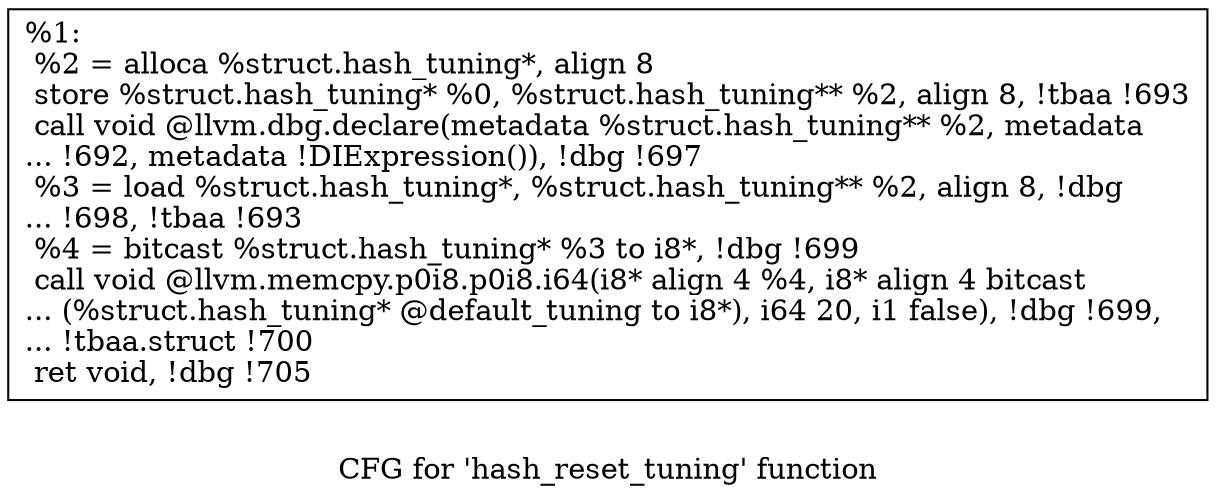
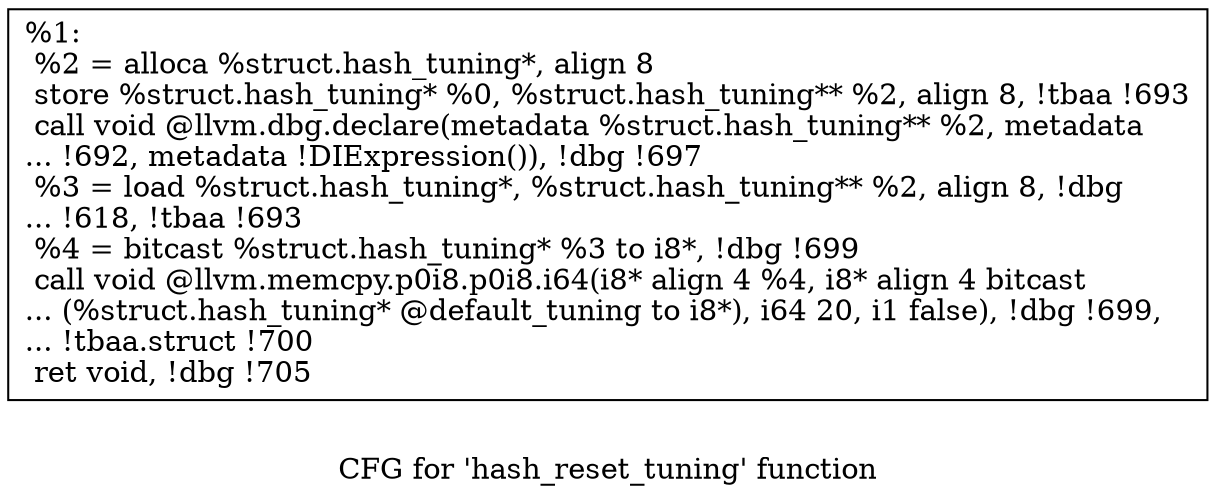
node "%1:": text "... !698, !tbaa !693" -> "... !618, !tbaa !693"
